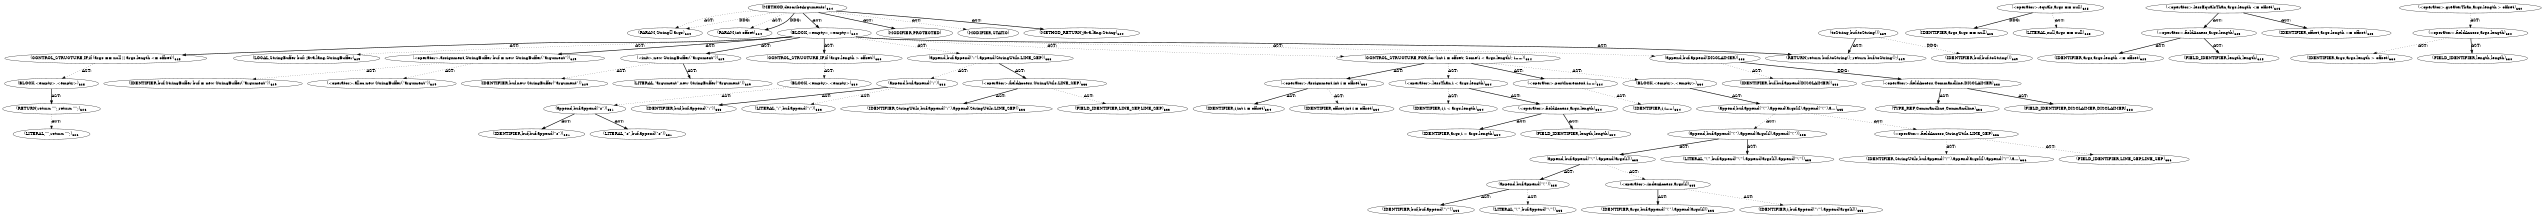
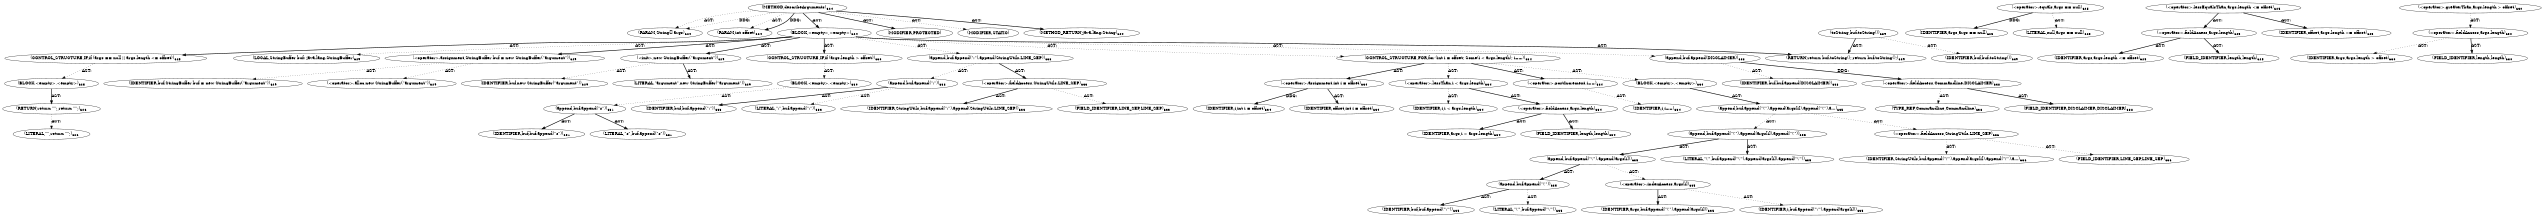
edge "(toString,buf.toString())" -> "(IDENTIFIER,buf,buf.toString())": label "DDG: " -> "AST: "
edge "(<operator>.assignment,int i = offset)" -> "(IDENTIFIER,offset,int i = offset)": style dotted -> bold
edge "(<operator>.fieldAccess,Commandline.DISCLAIMER)" -> "(TYPE_REF,Commandline,Commandline)": style bold -> dotted
edge "(<operator>.assignment,int i = offset)" -> "(IDENTIFIER,i,int i = offset)": label "AST: " -> "DDG: "
